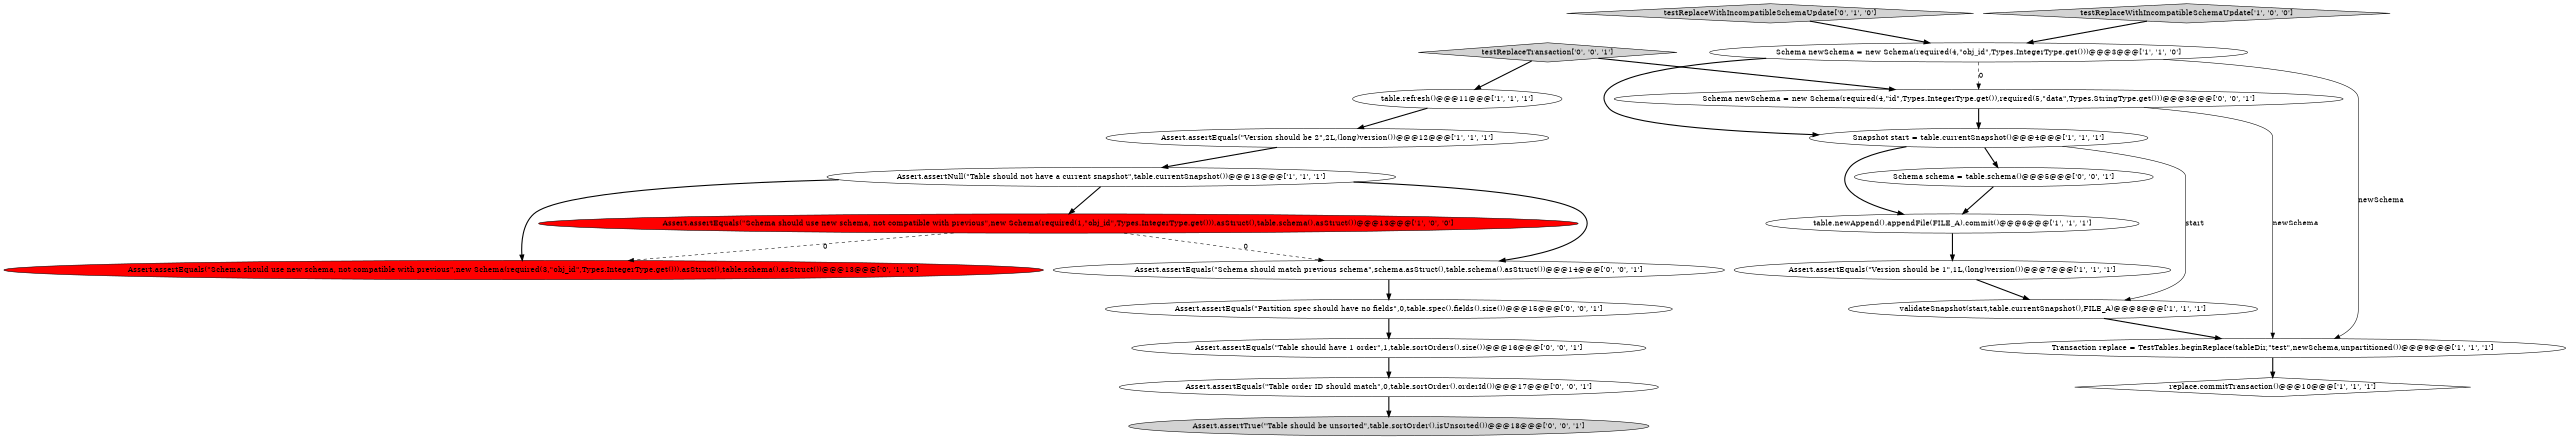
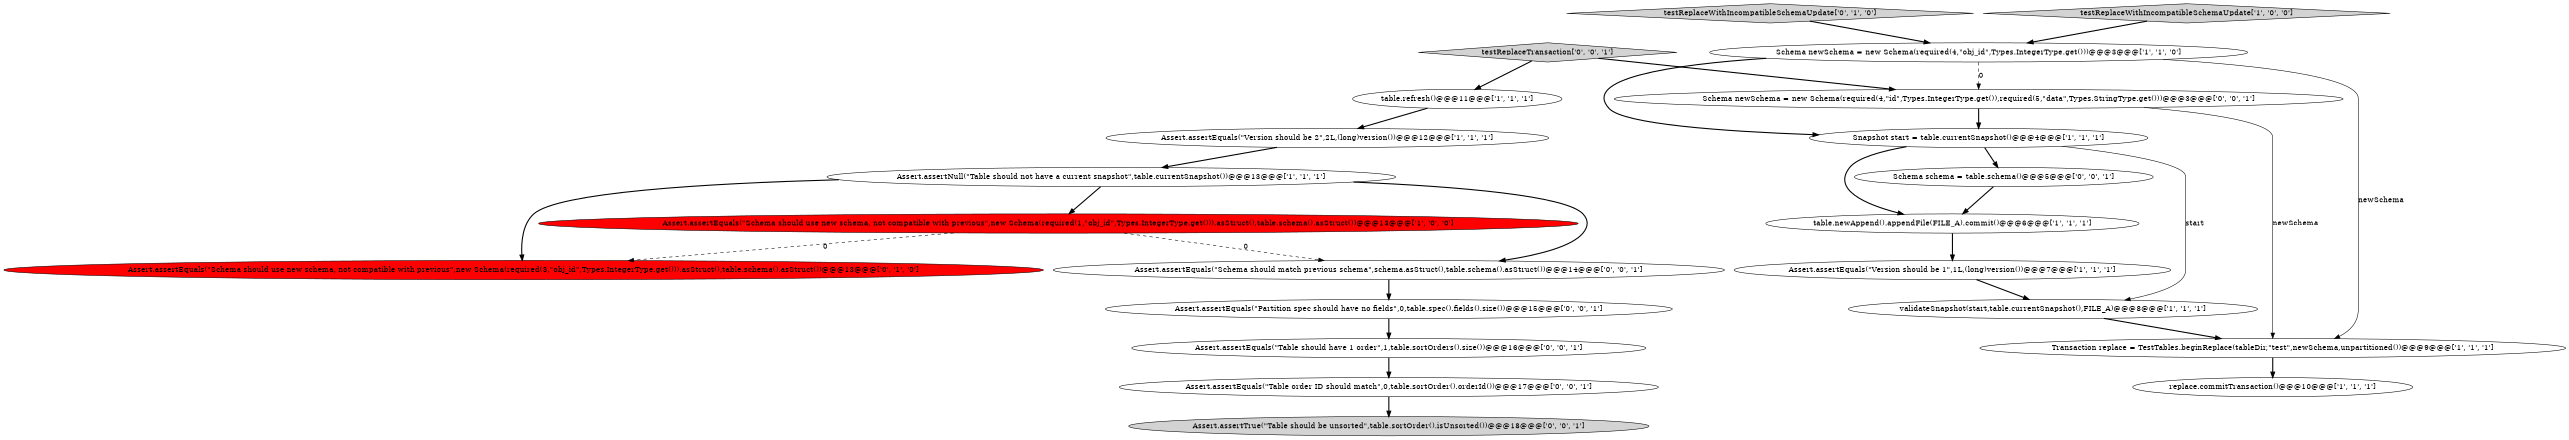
node "replace.commitTransaction()@@@10@@@['1', '1', '1']": shape diamond -> ellipse
